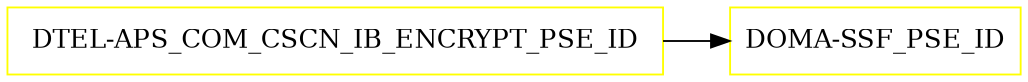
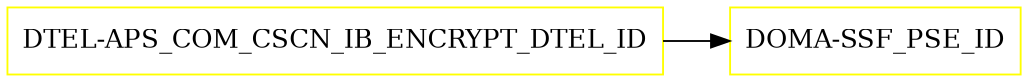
node "DTEL-APS_COM_CSCN_IB_ENCRYPT_PSE_ID": label "DTEL-APS_COM_CSCN_IB_ENCRYPT_PSE_ID" -> "DTEL-APS_COM_CSCN_IB_ENCRYPT_DTEL_ID"
